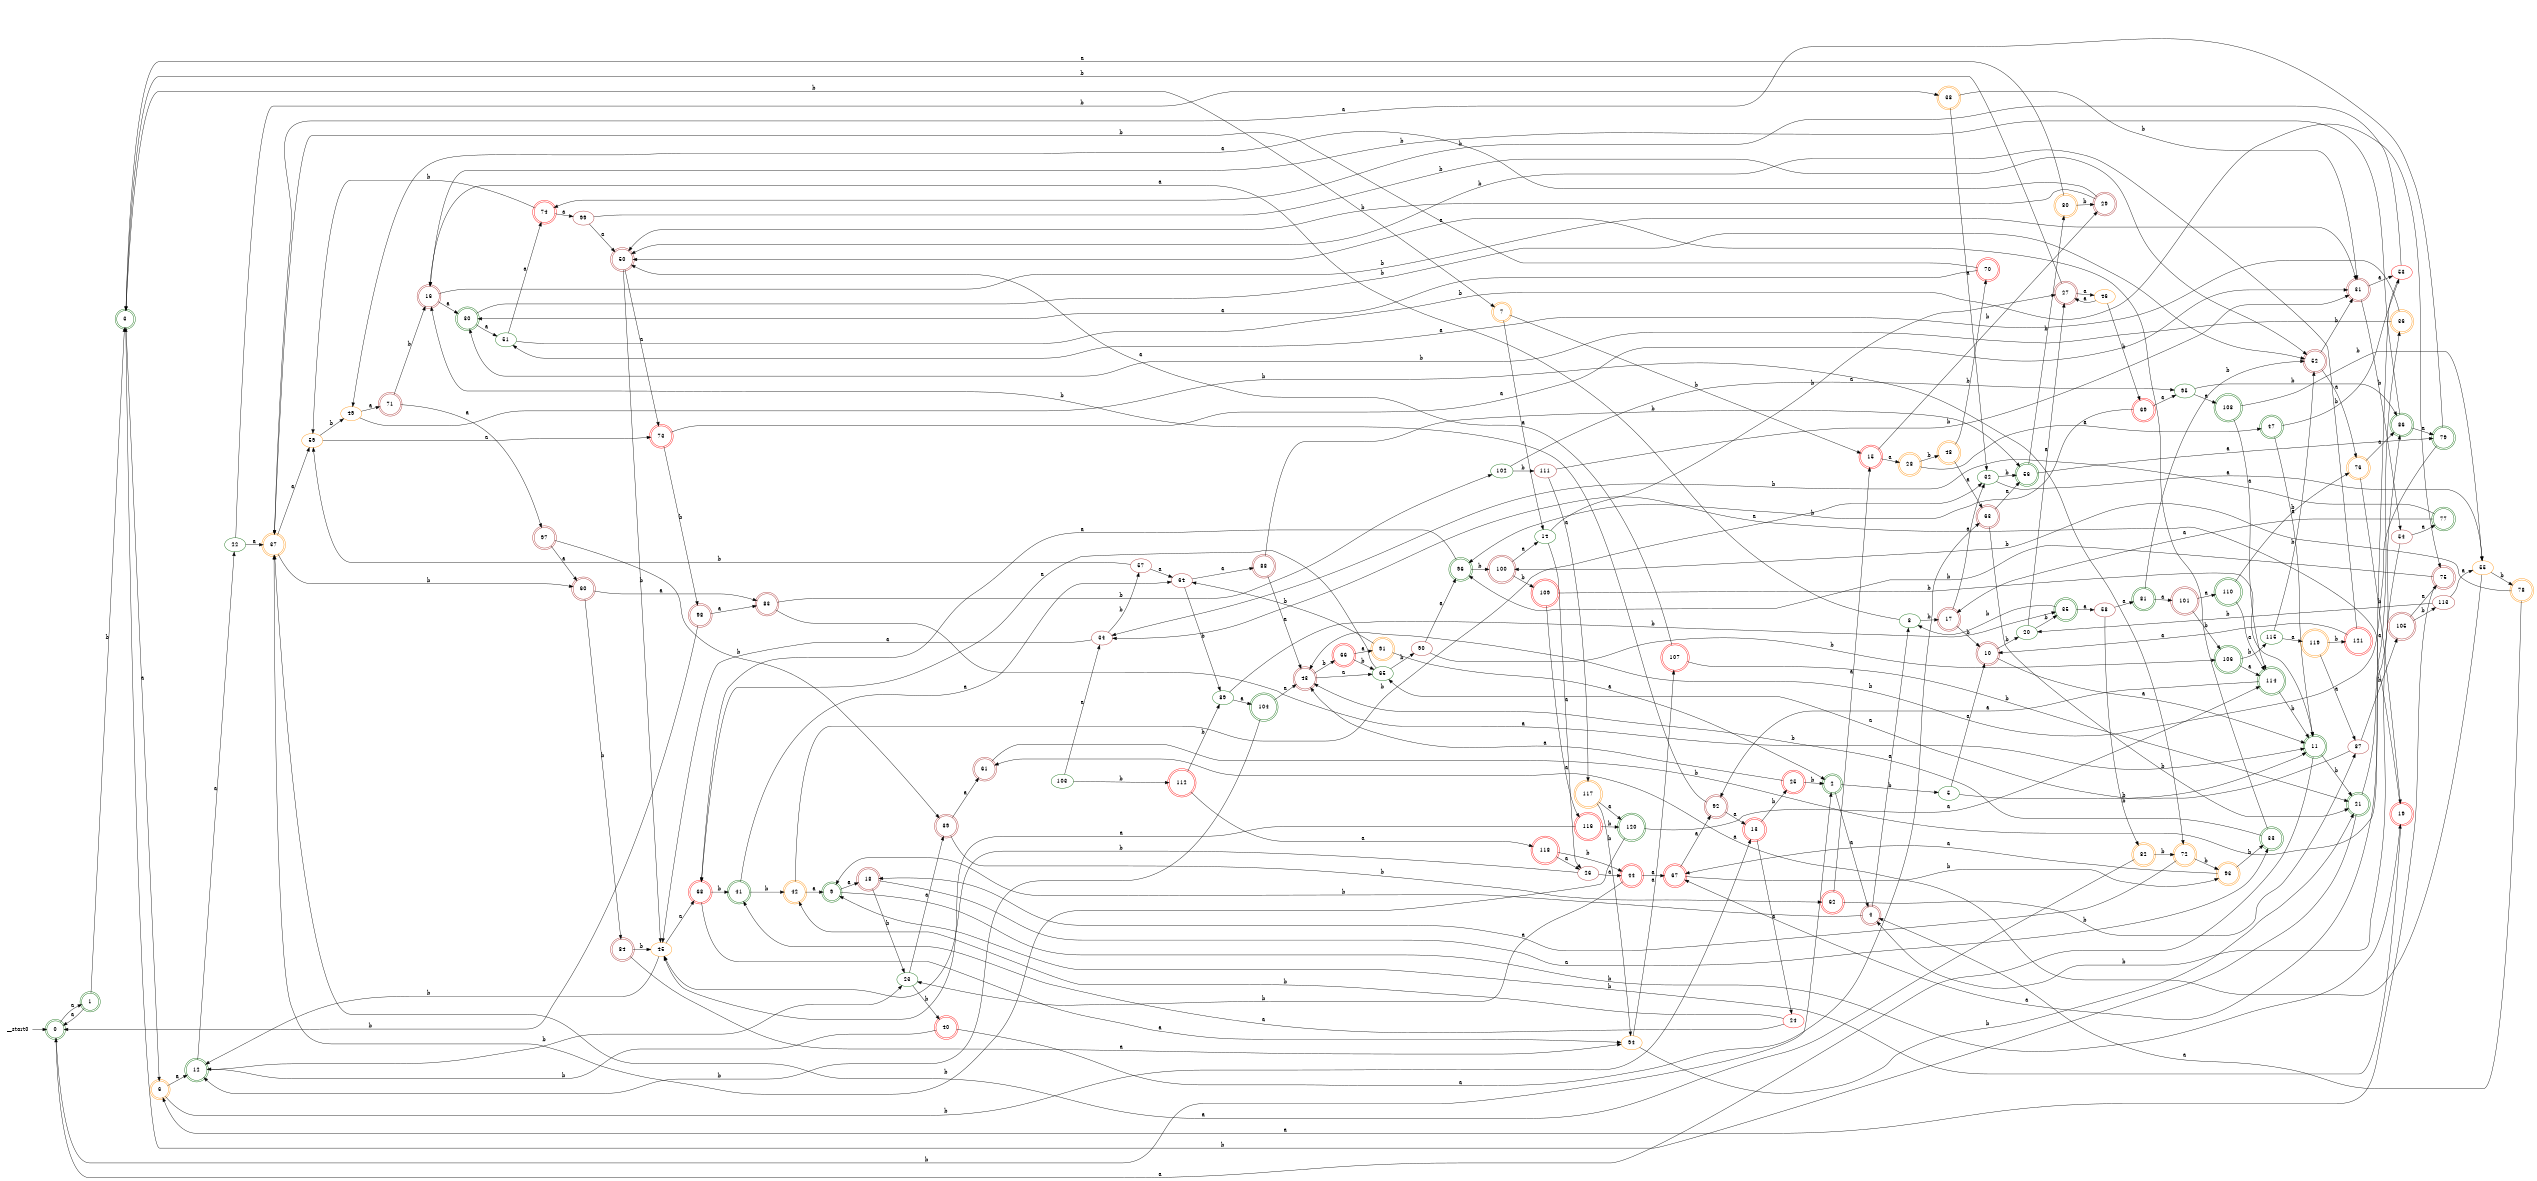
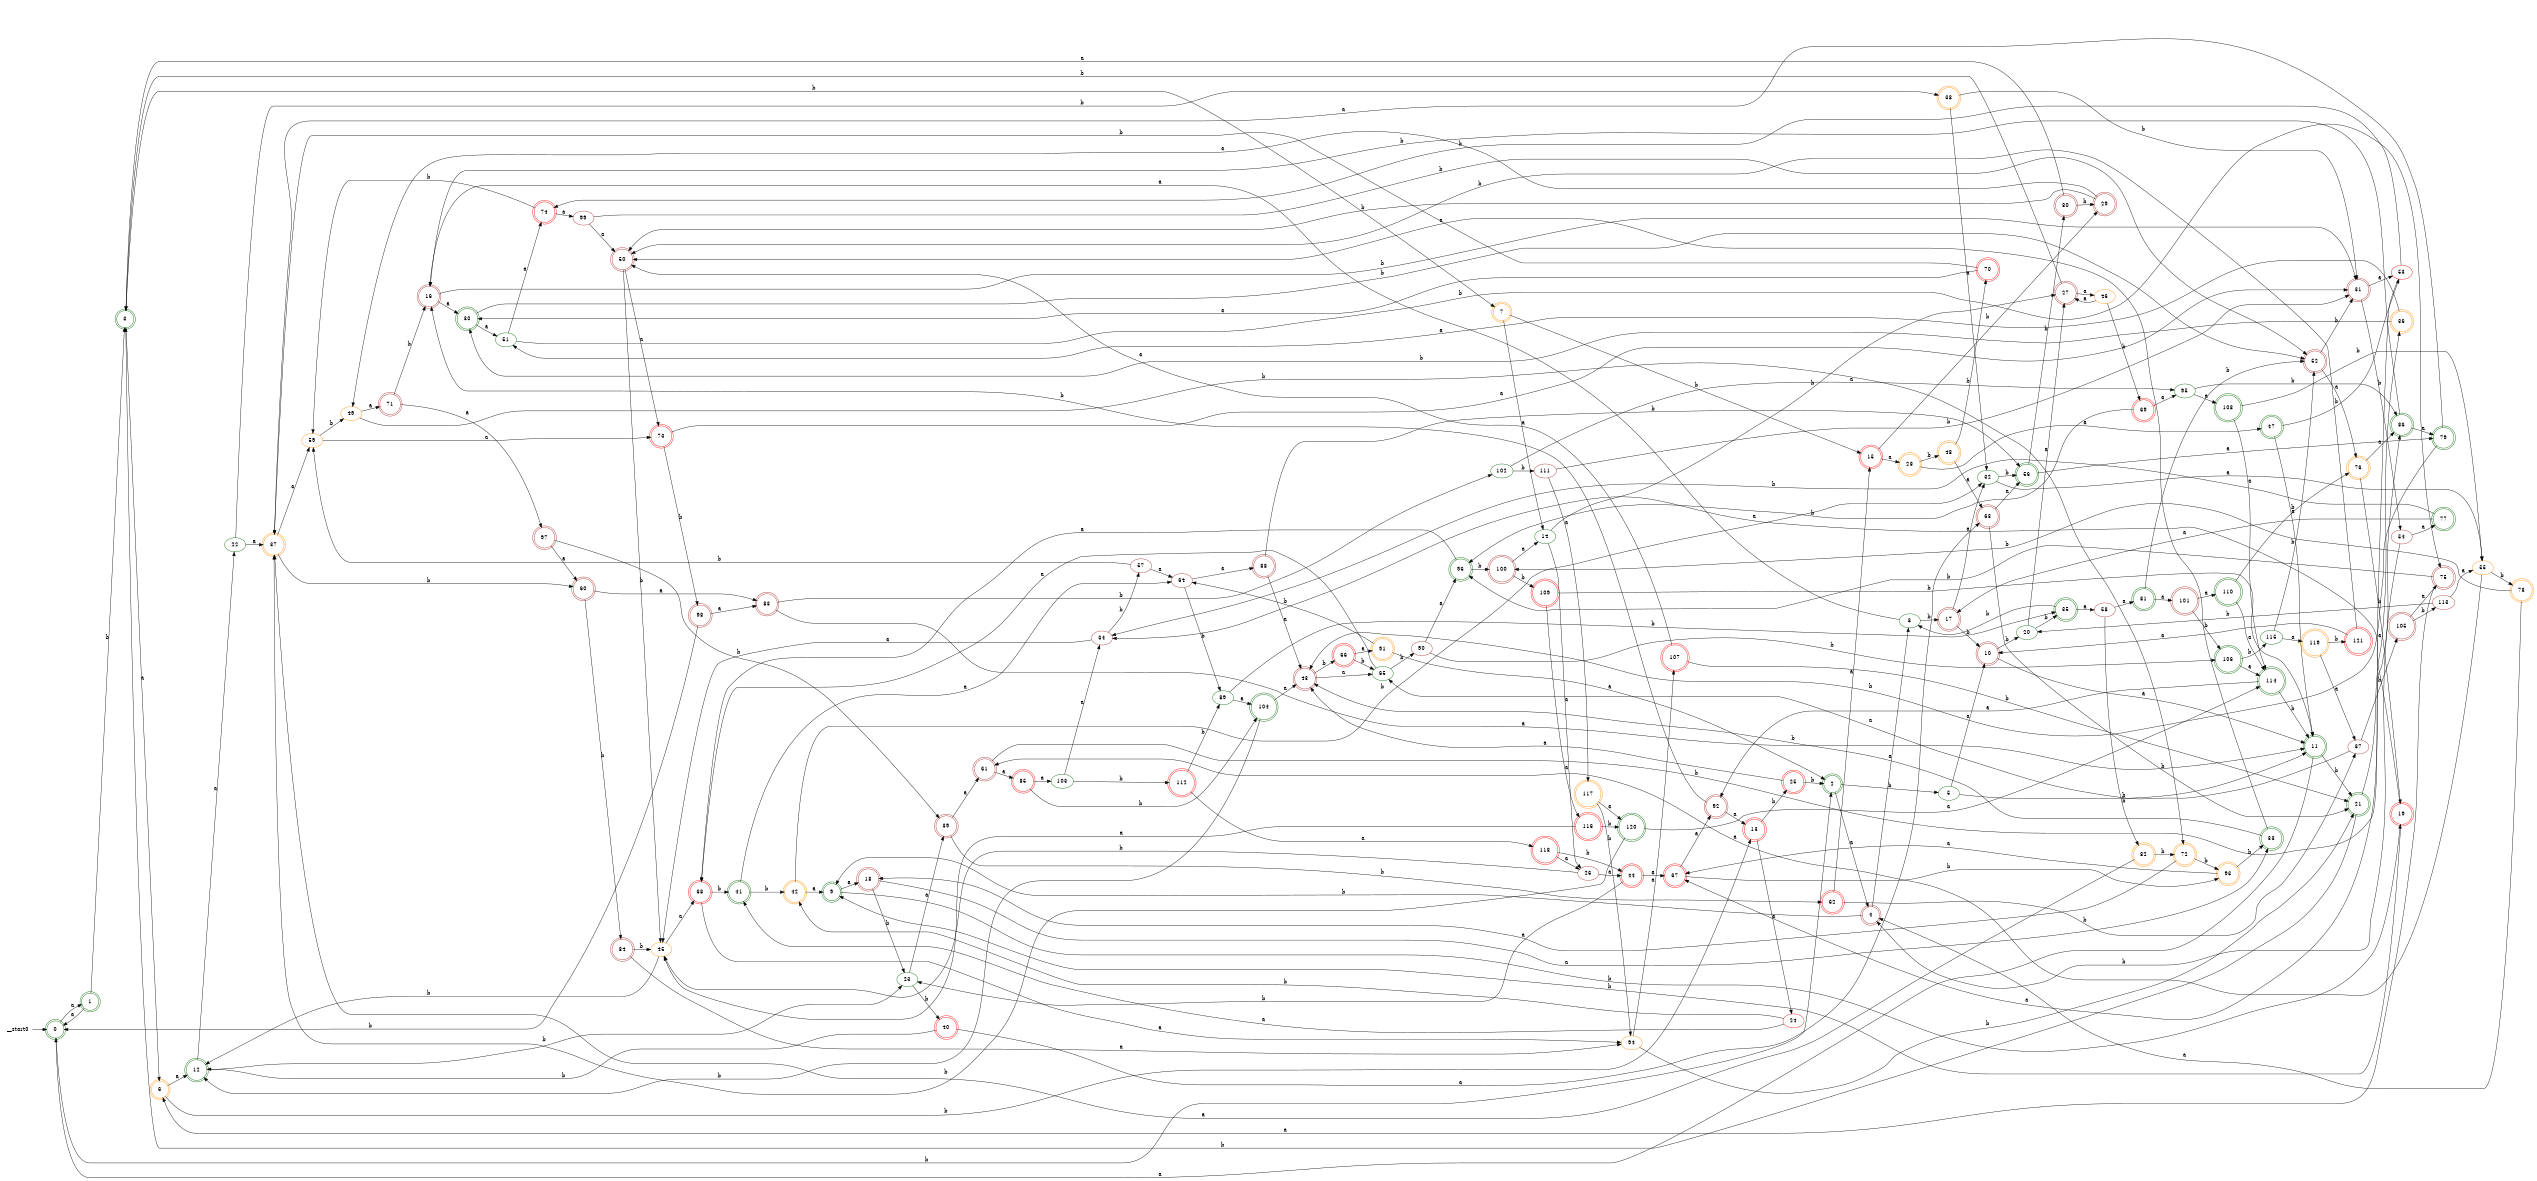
node "80": color darkorange -> brown
node "85": added
